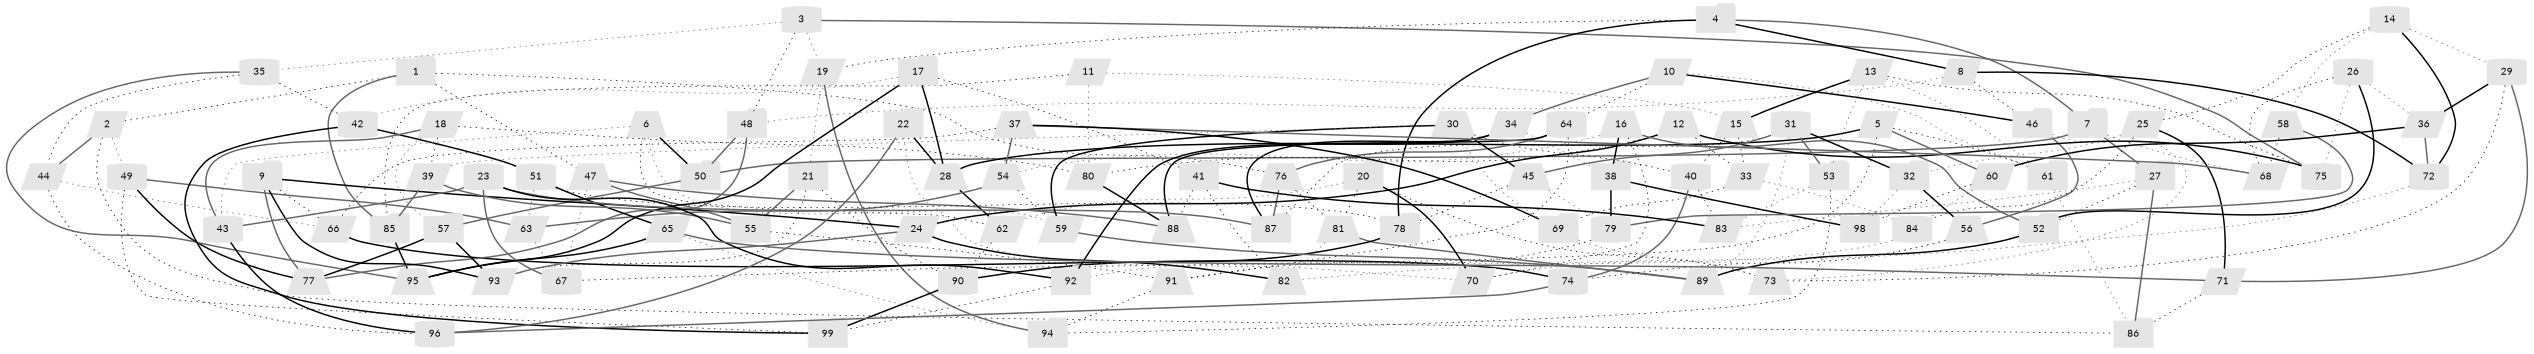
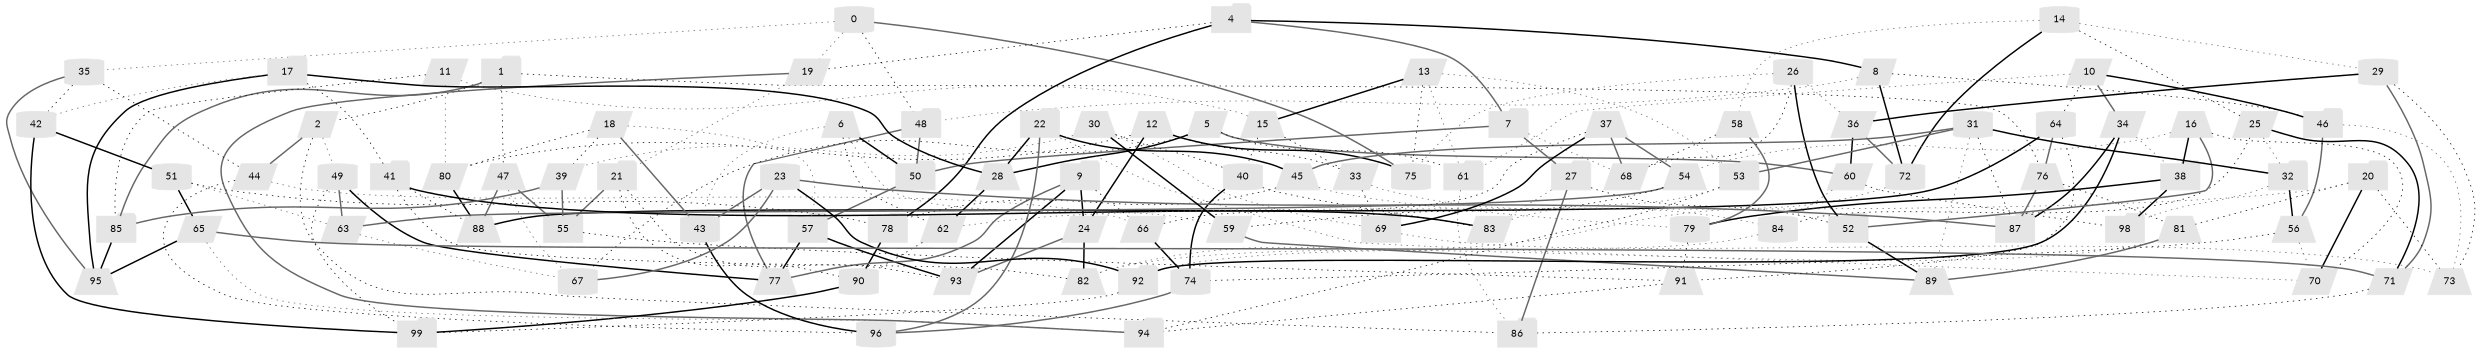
node "3": label "3" -> "0"
edge "30" -- "45": now "22" -- "45"
edge "40" -- "74": color gray40 -> black
